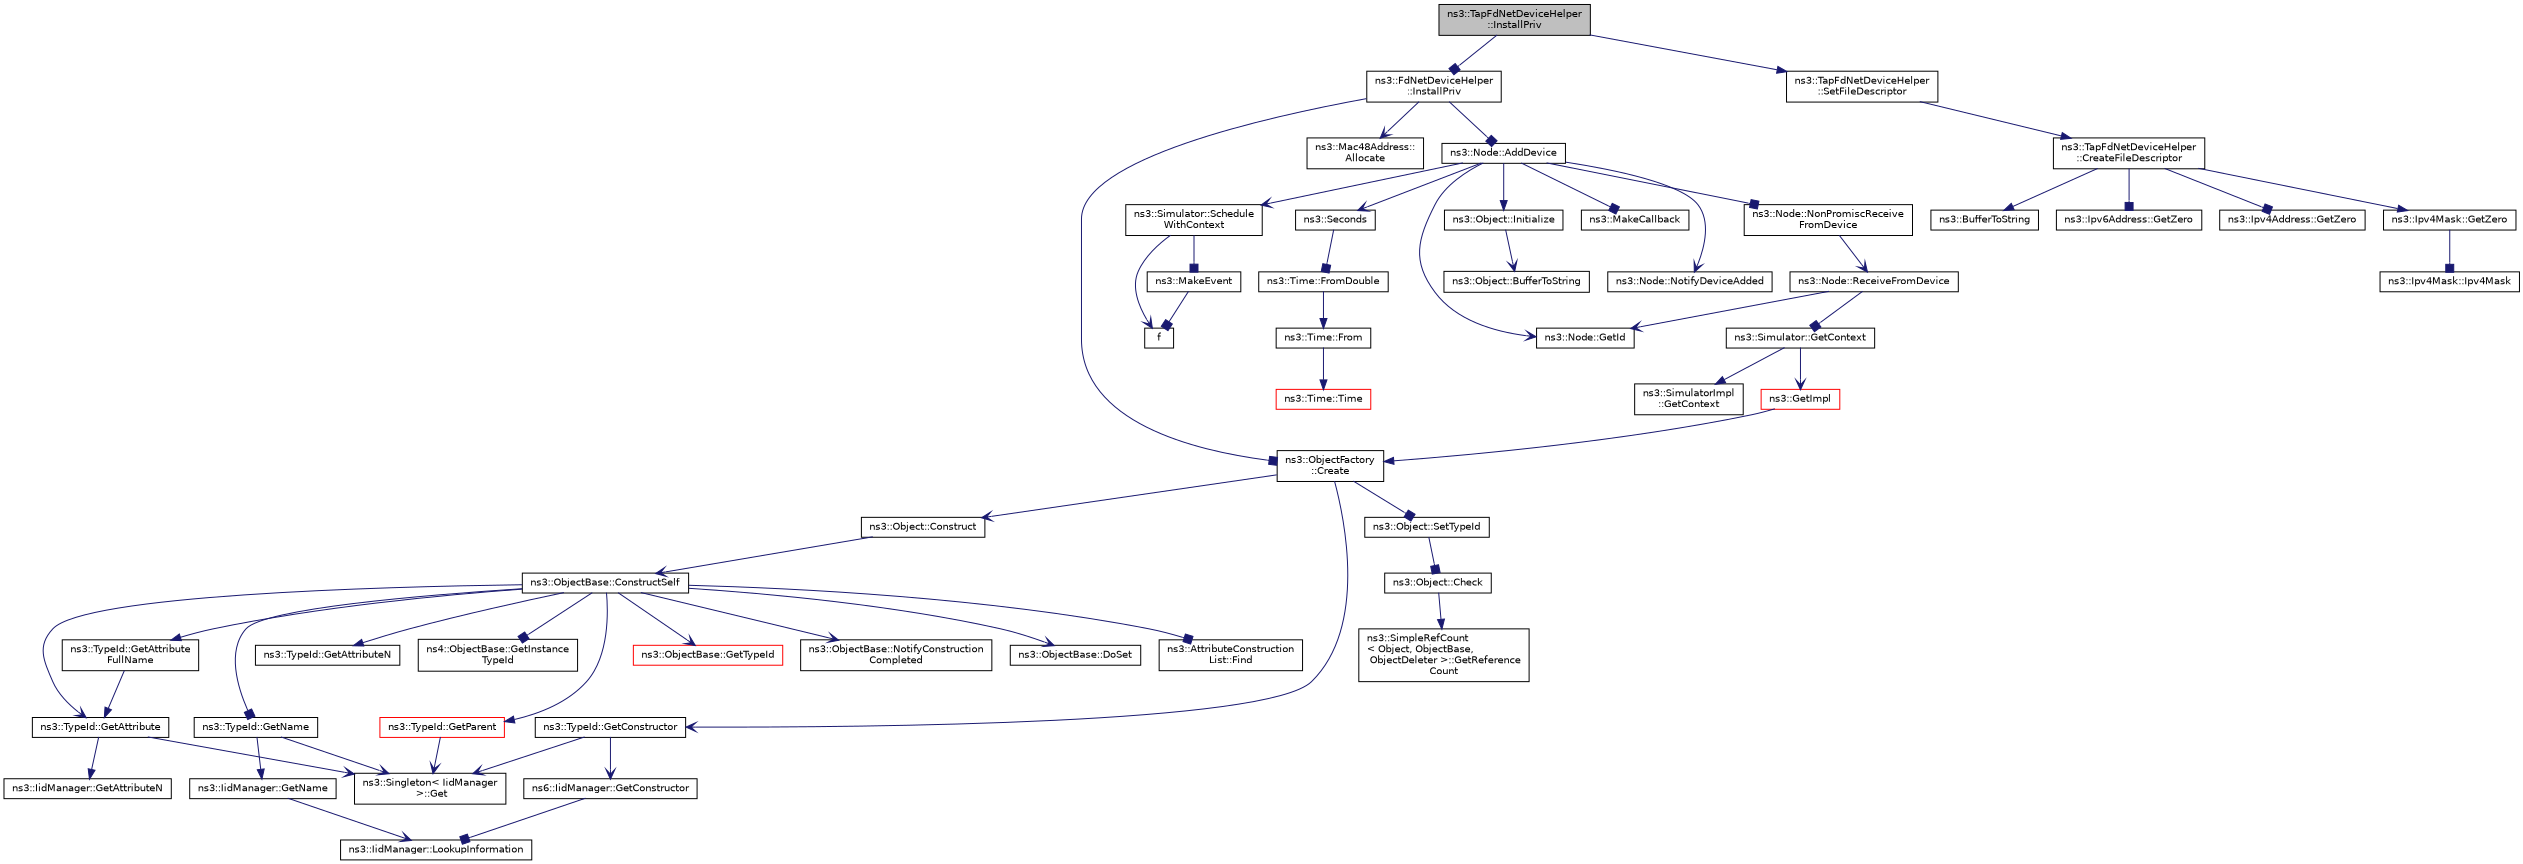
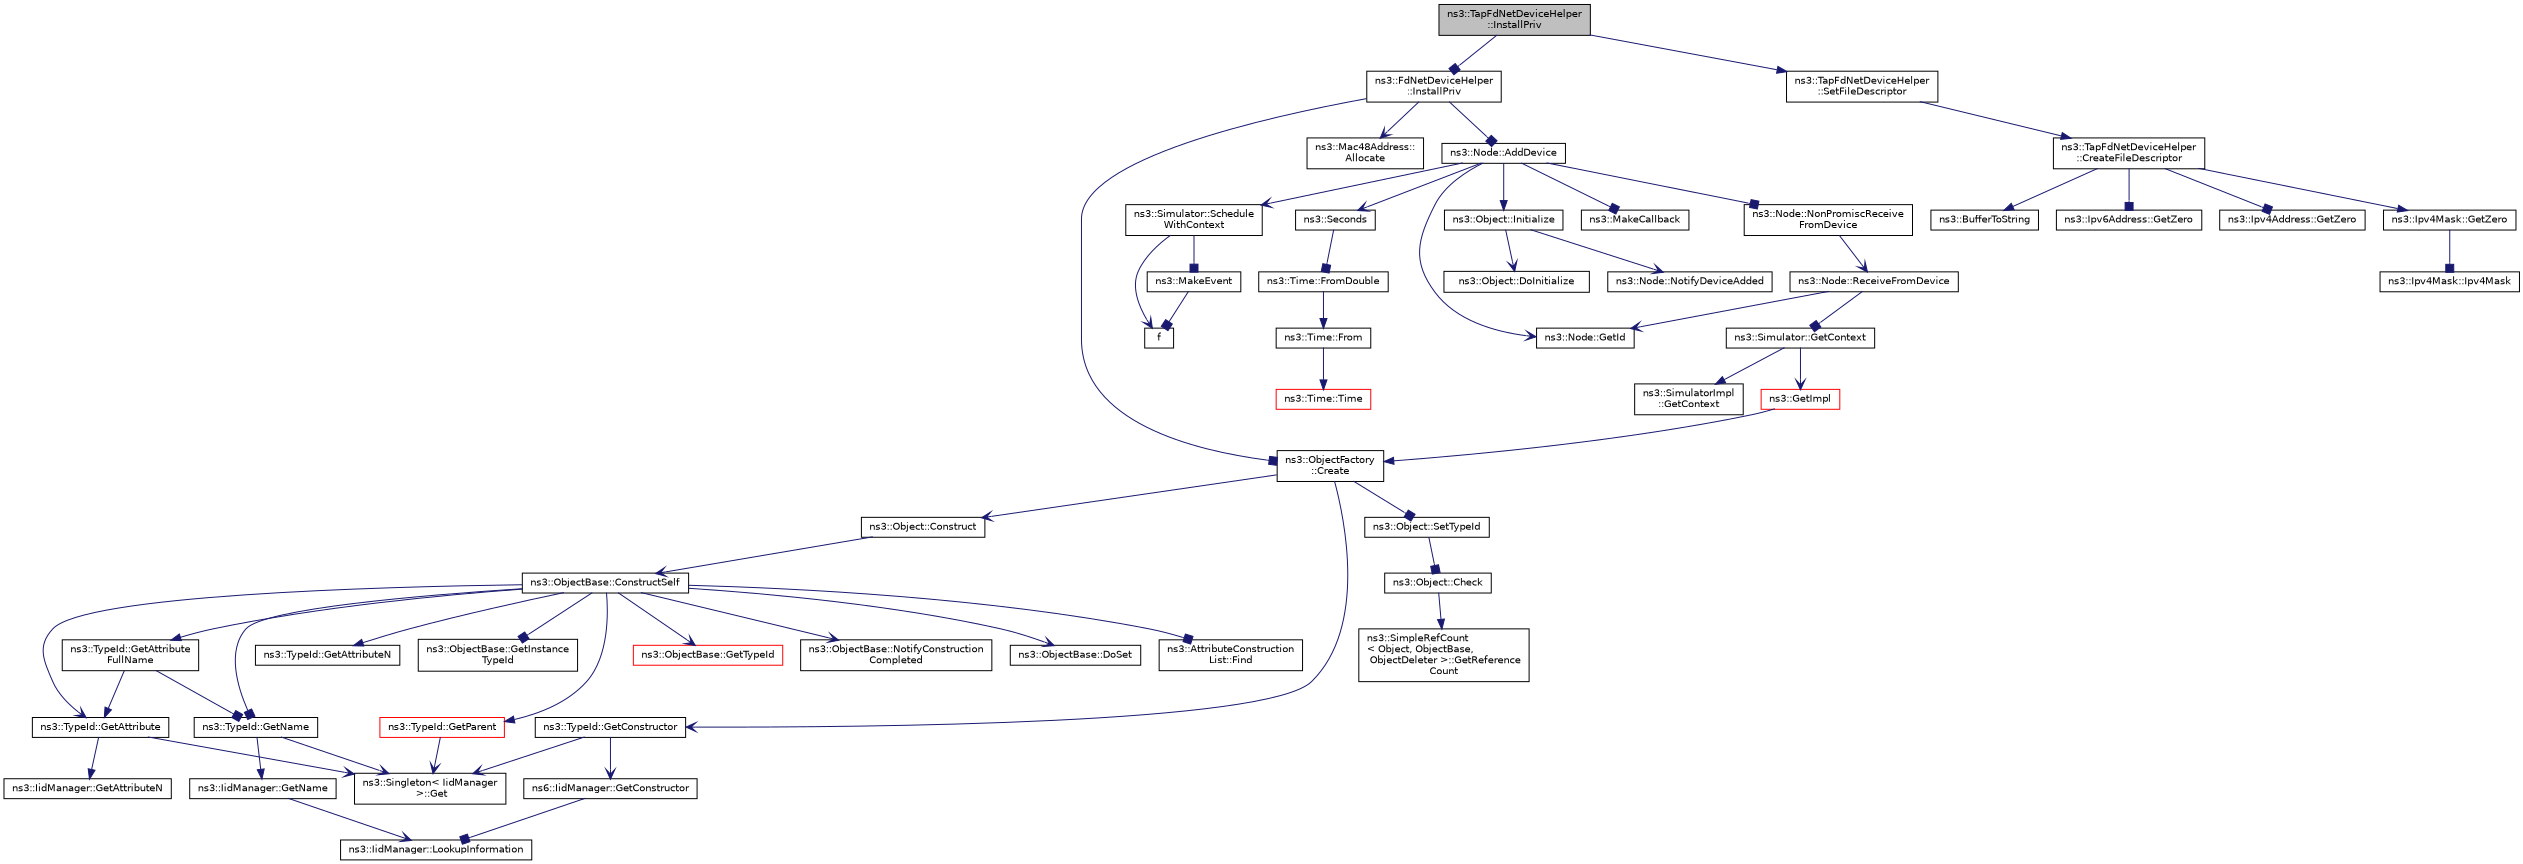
edge "ns3::Node::AddDevice" -> "ns3::Node::NotifyDeviceAdded": now "ns3::Object::Initialize" -> "ns3::Node::NotifyDeviceAdded"
node "ns3::Object::BufferToString": label "ns3::Object::BufferToString" -> "ns3::Object::DoInitialize"
node "ns4::ObjectBase::GetInstance TypeId": label "ns4::ObjectBase::GetInstance TypeId" -> "ns3::ObjectBase::GetInstance TypeId"
edge "ns3::TypeId::GetAttribute FullName" -> "ns3::TypeId::GetName": added
